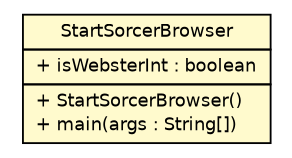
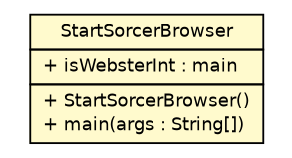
node "StartSorcerBrowser": text "+ isWebsterInt : boolean" -> "+ isWebsterInt : main"
